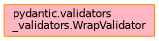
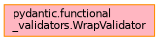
node "pydantic.validators _validators.WrapValidator": label "pydantic.validators _validators.WrapValidator" -> "pydantic.functional _validators.WrapValidator"
